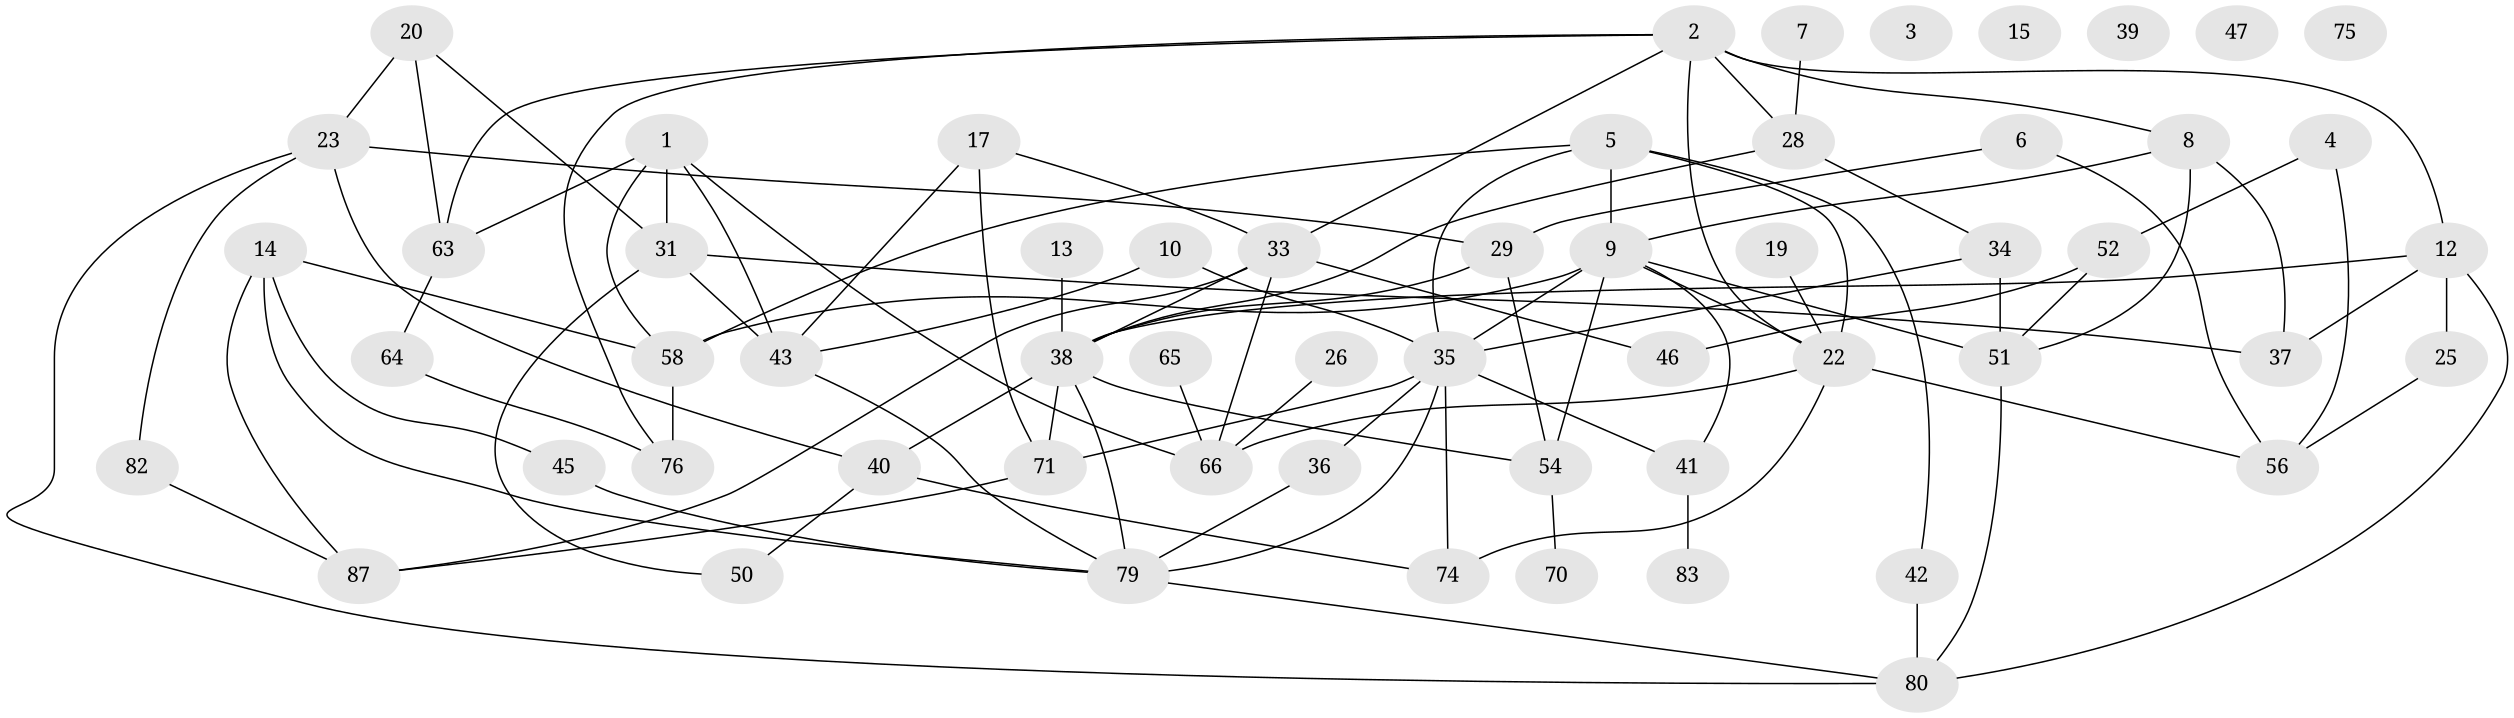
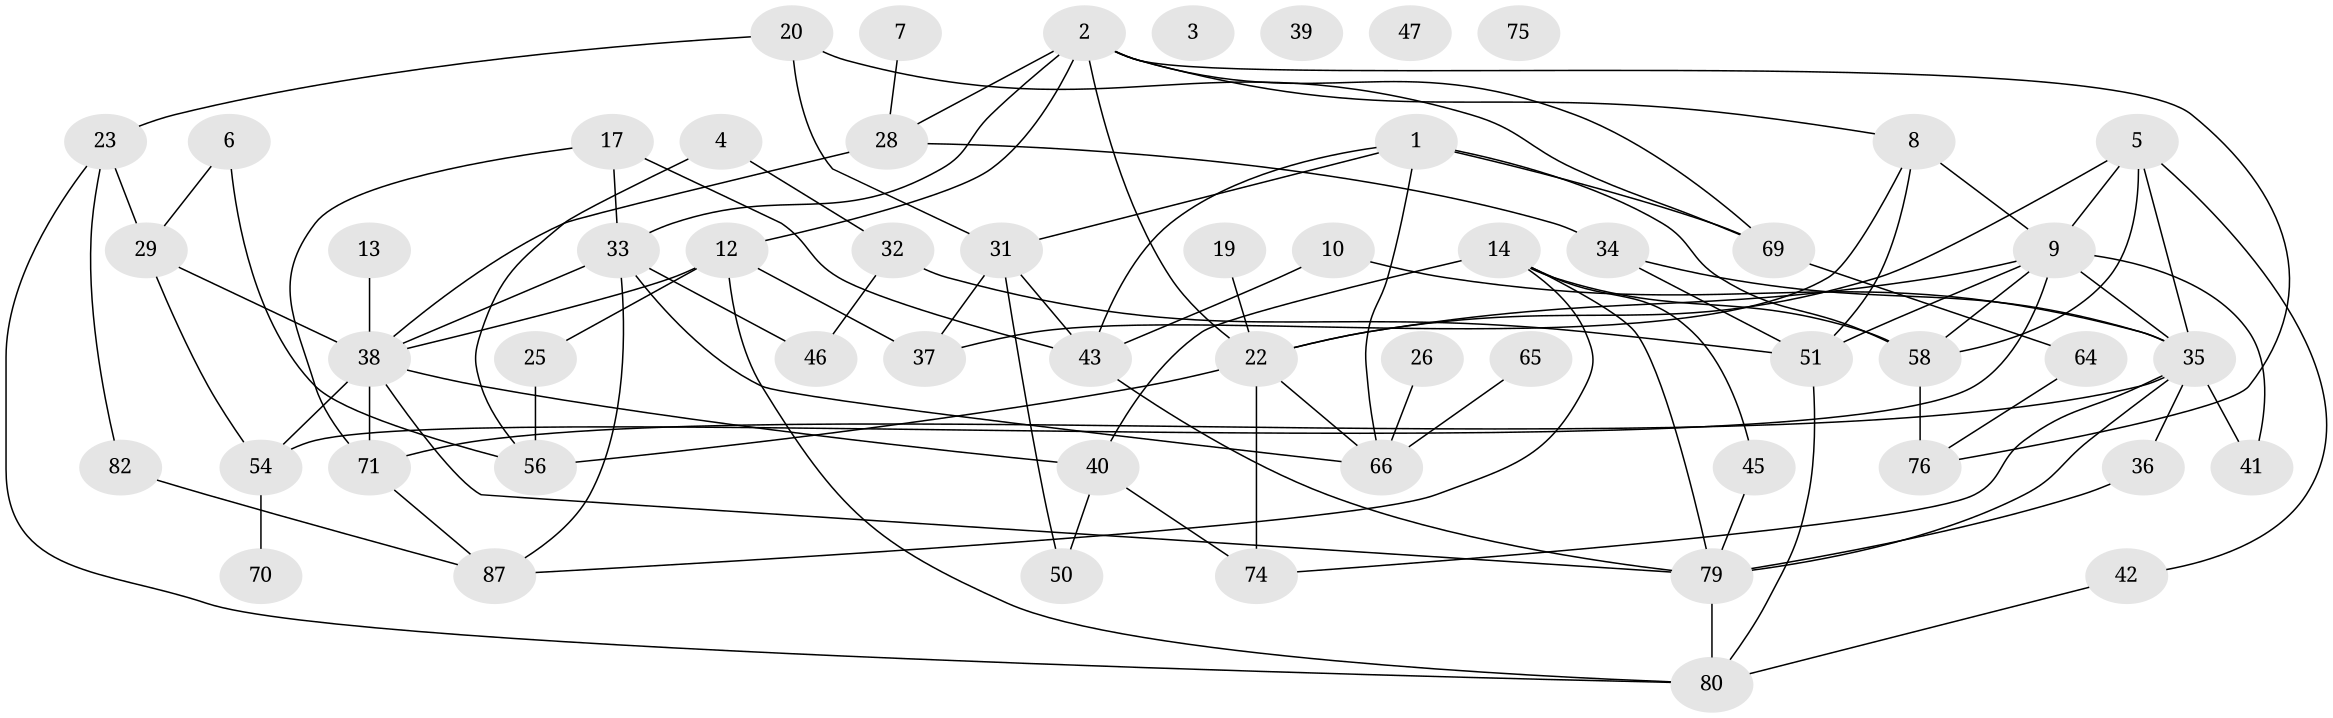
node "15": removed
node "63": label "63" -> "69"
node "52": label "52" -> "32"
edge "23" -- "40": now "14" -- "40"
node "83": removed
